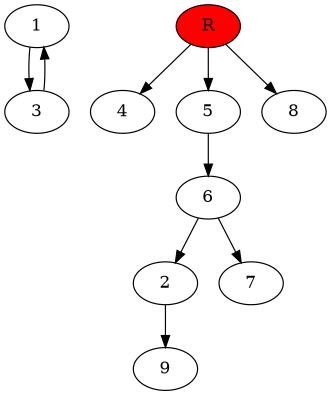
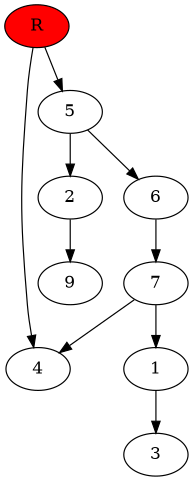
edge "3" -> "1": now "7" -> "1"
node "8": removed
edge "6" -> "2": now "5" -> "2"
edge "7" -> "4": added
